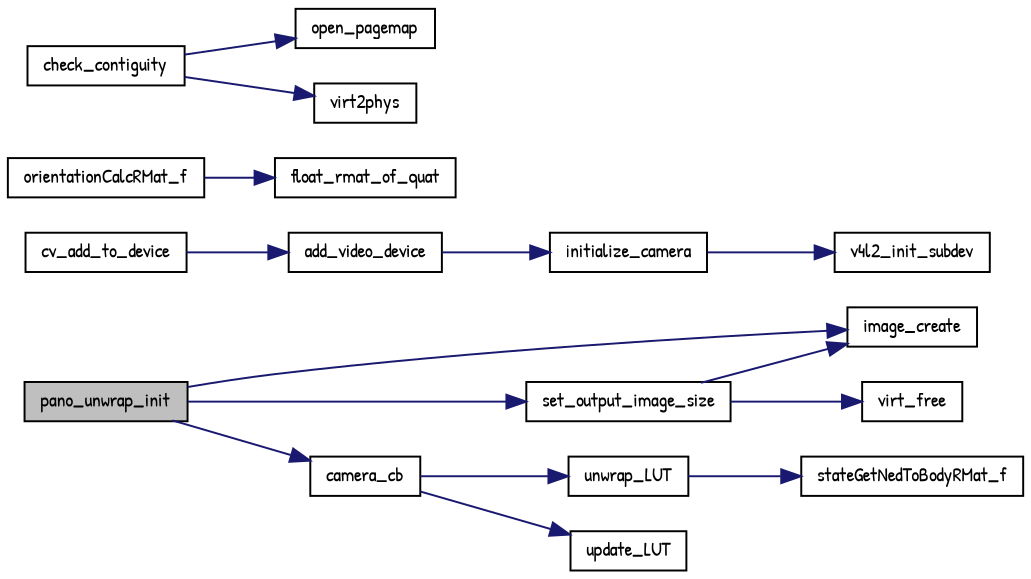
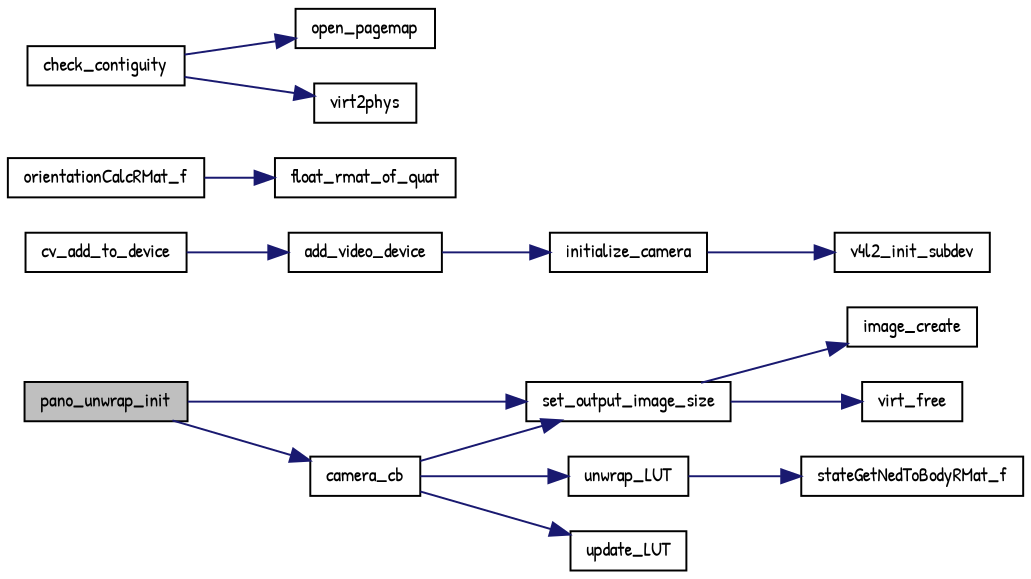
edge "pano_unwrap_init" -> "image_create": removed
edge "camera_cb" -> "set_output_image_size": added
